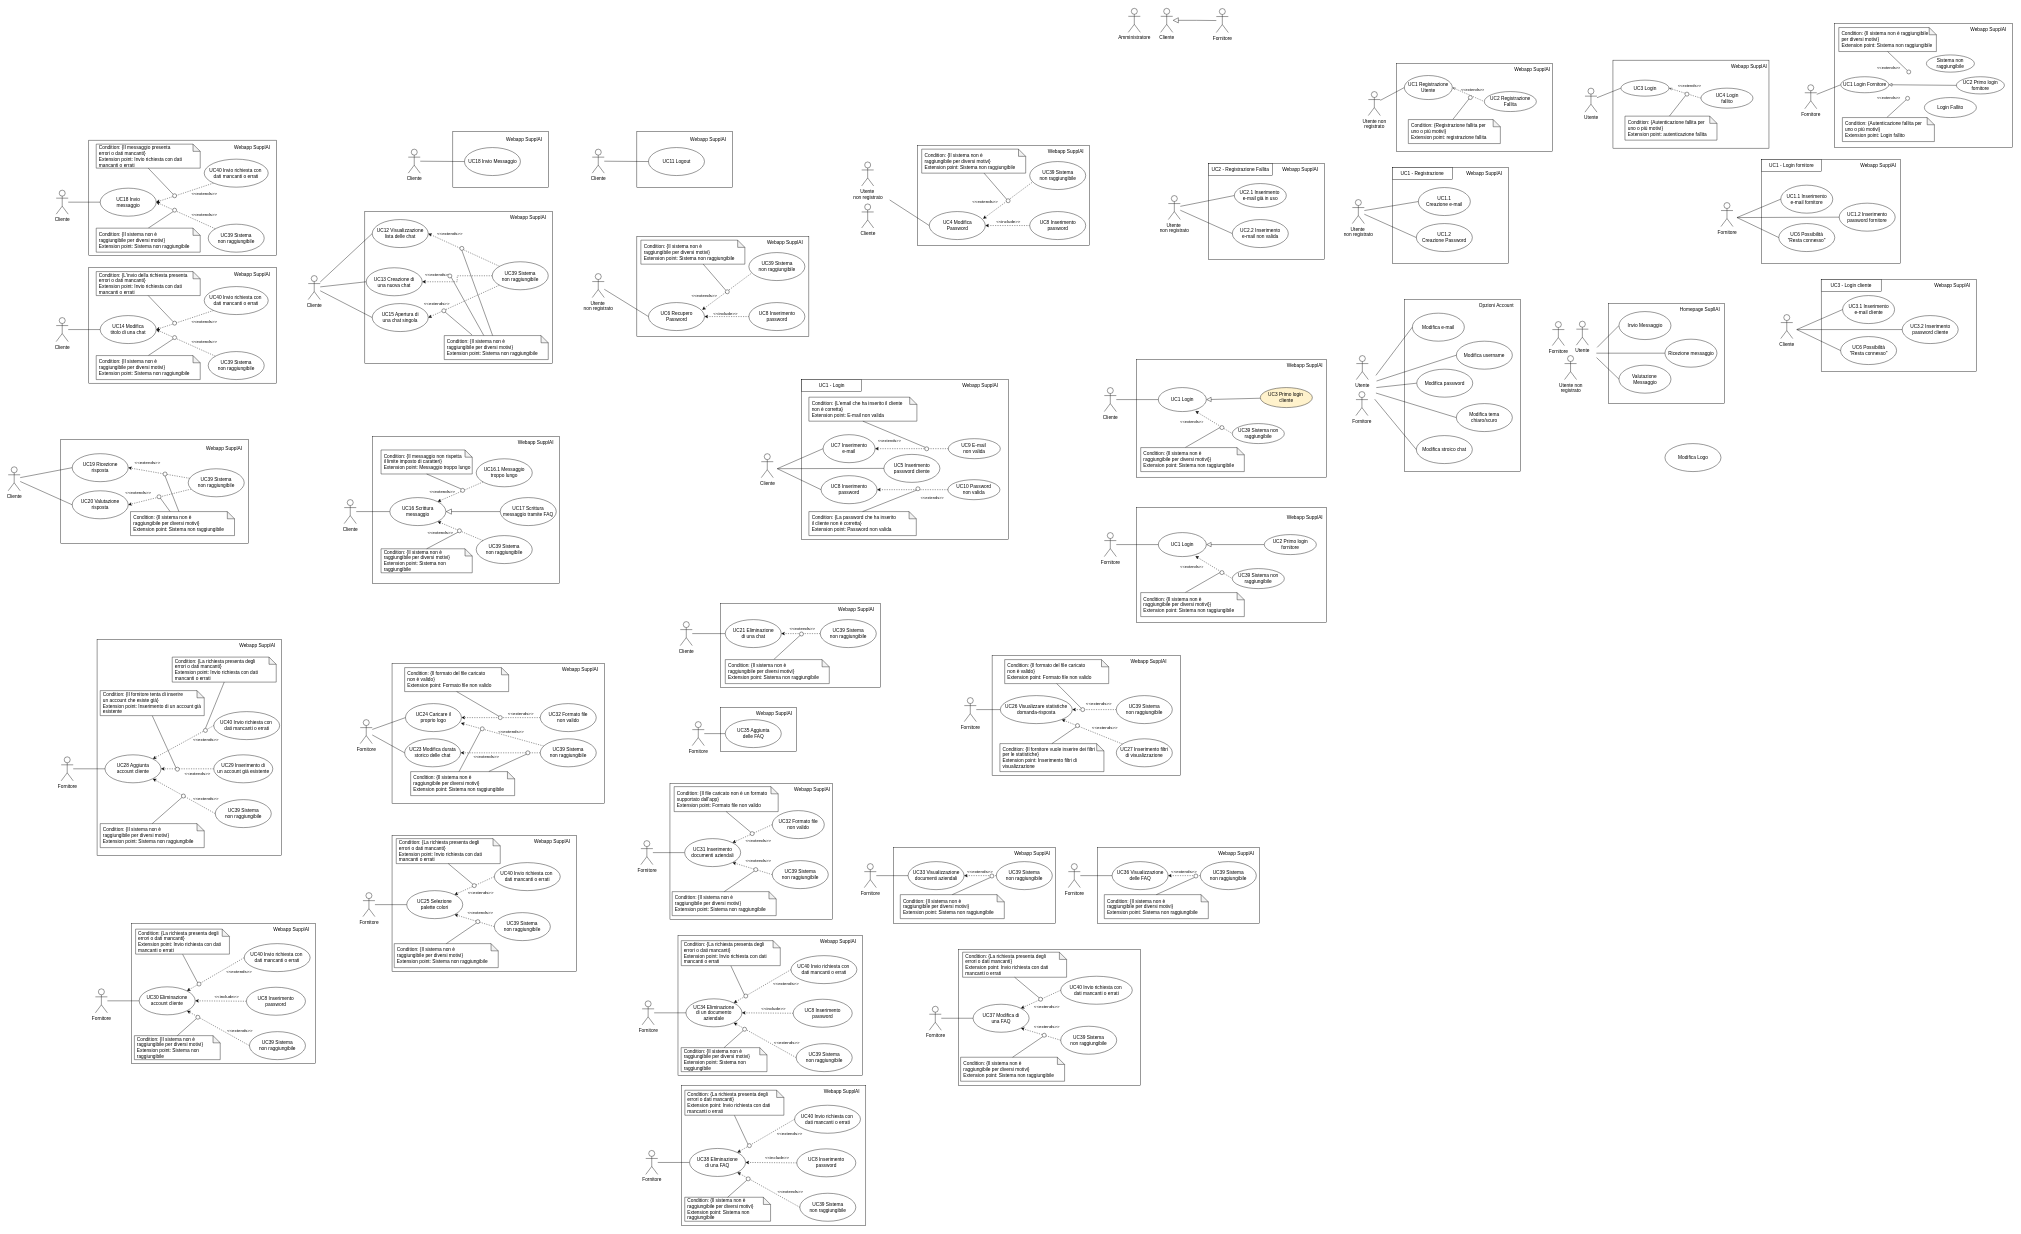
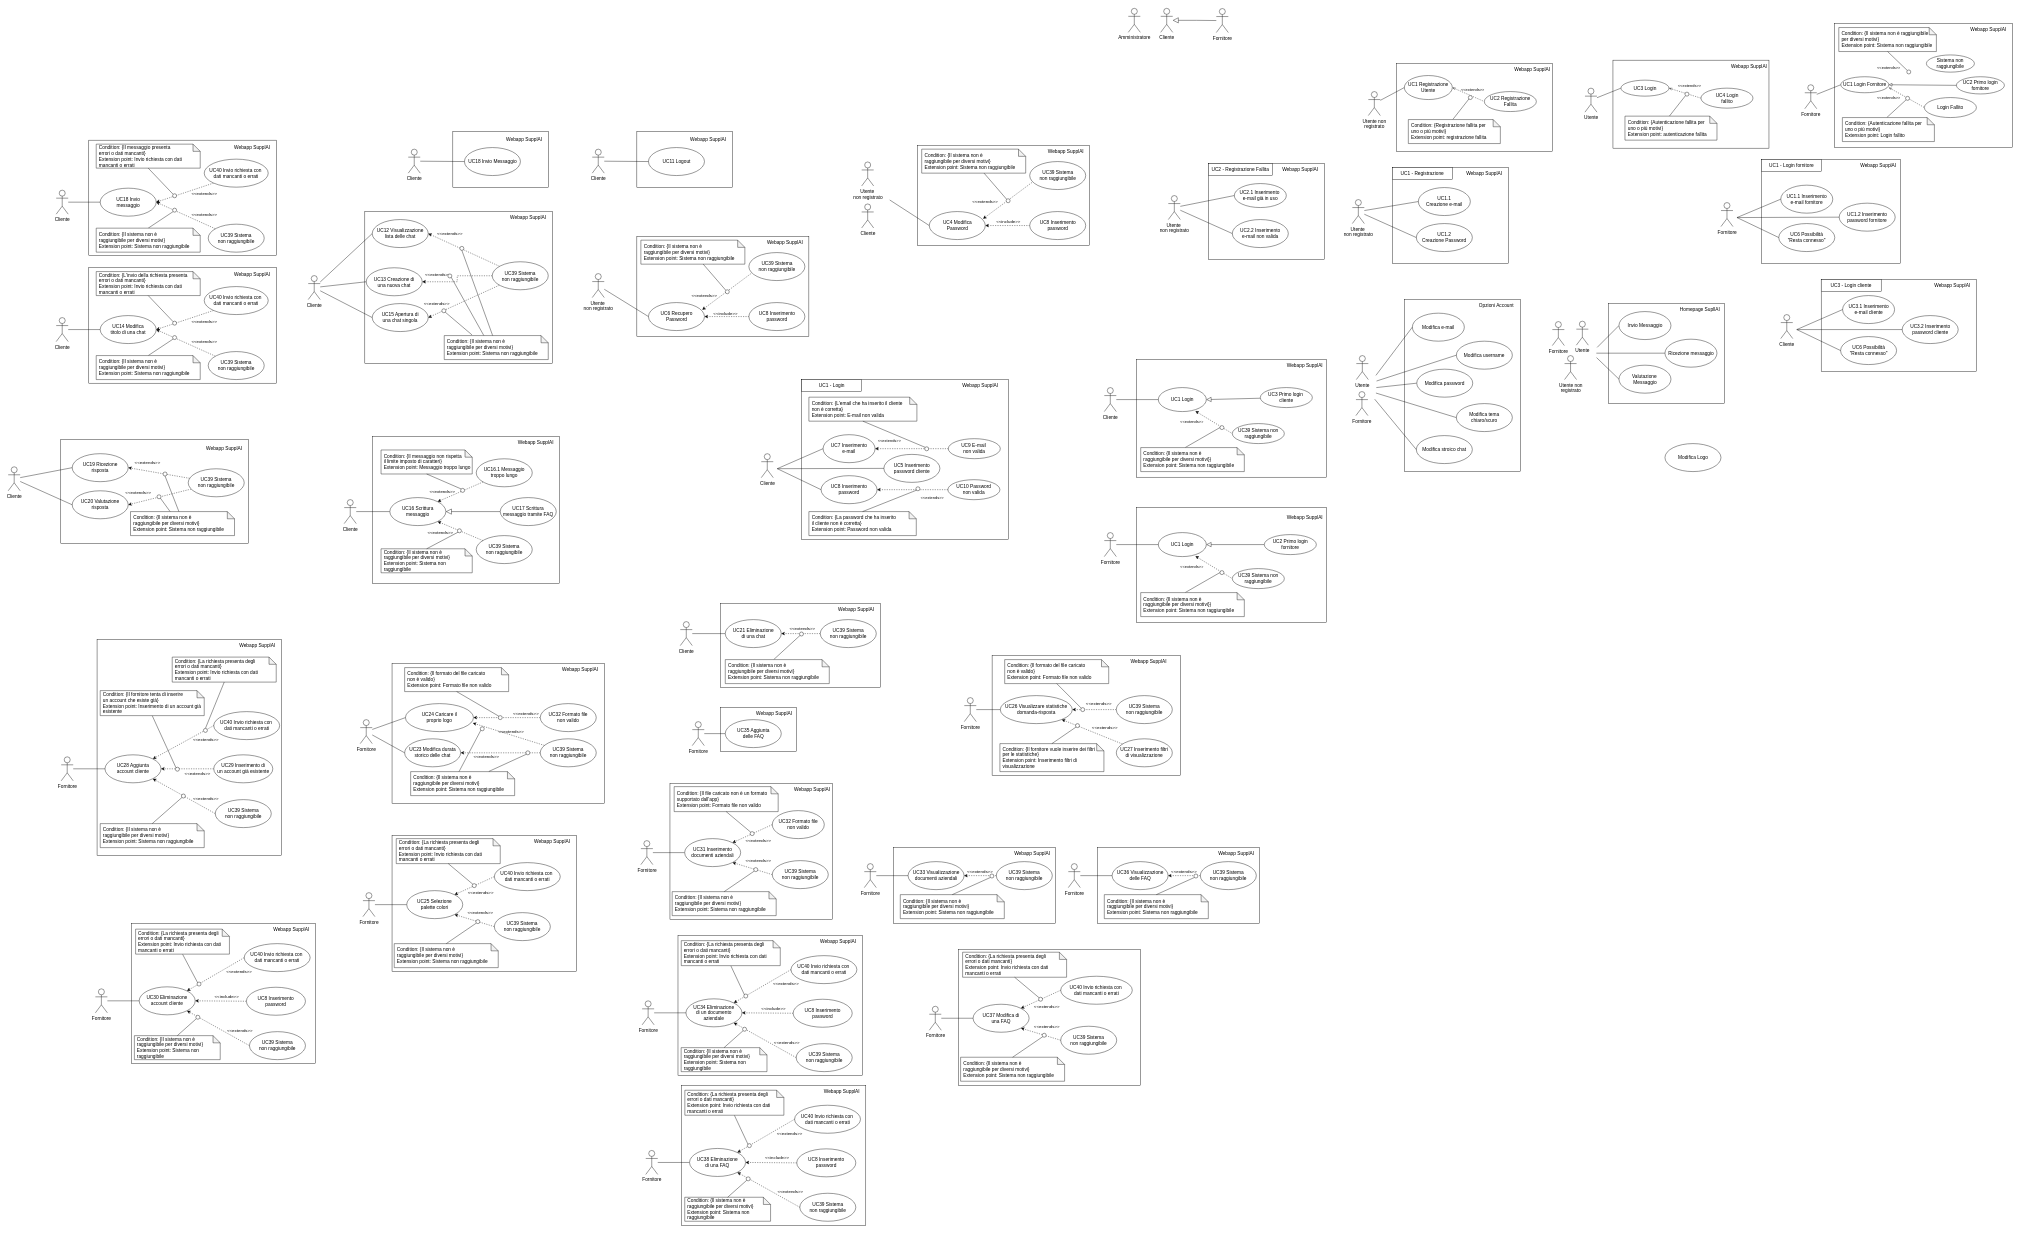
edge "Login Fallito" -> "UC1 Login Fornitore": added
node "UC3 Primo login cliente": fillcolor #fff2cc -> #ffffff
node "UC24 Caricare il proprio logo": size 56x28 -> 68x28
